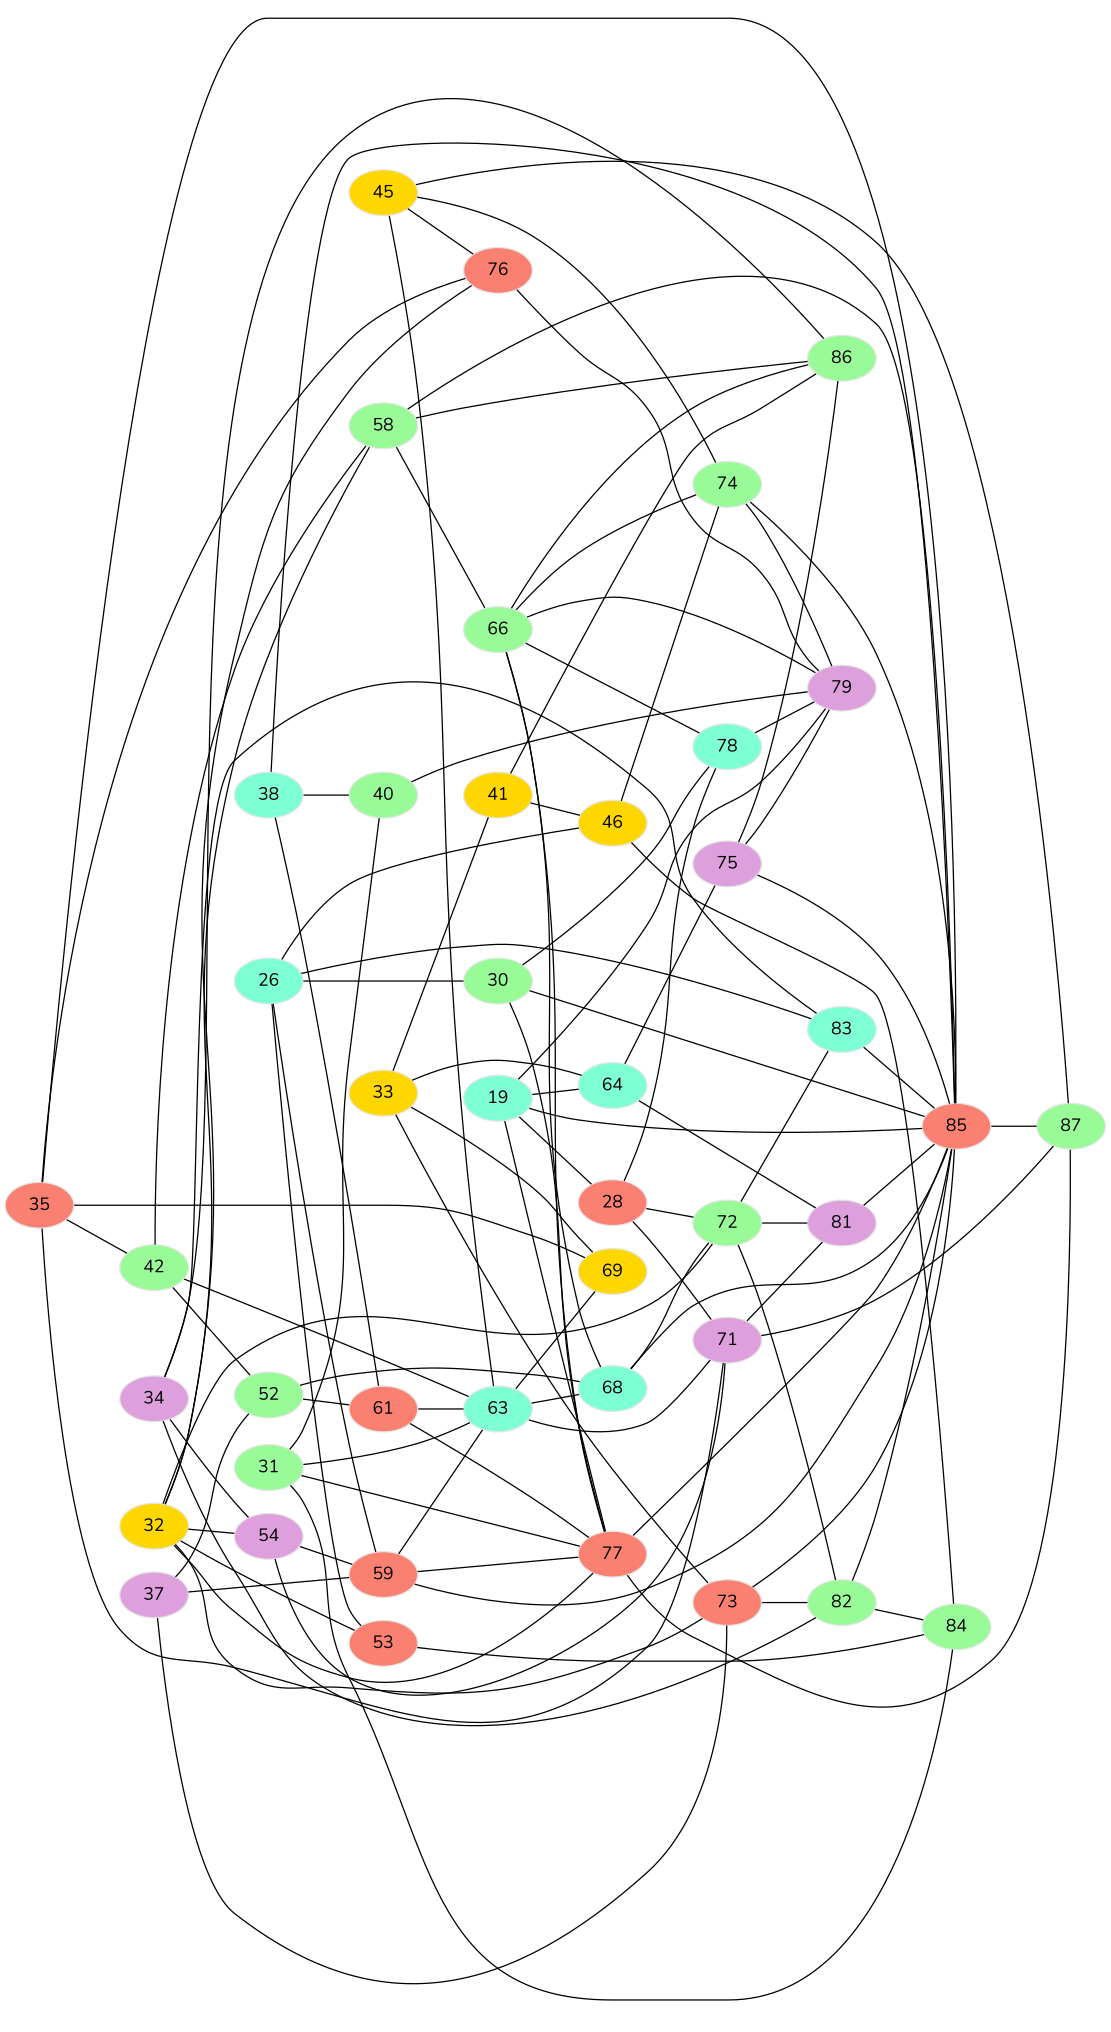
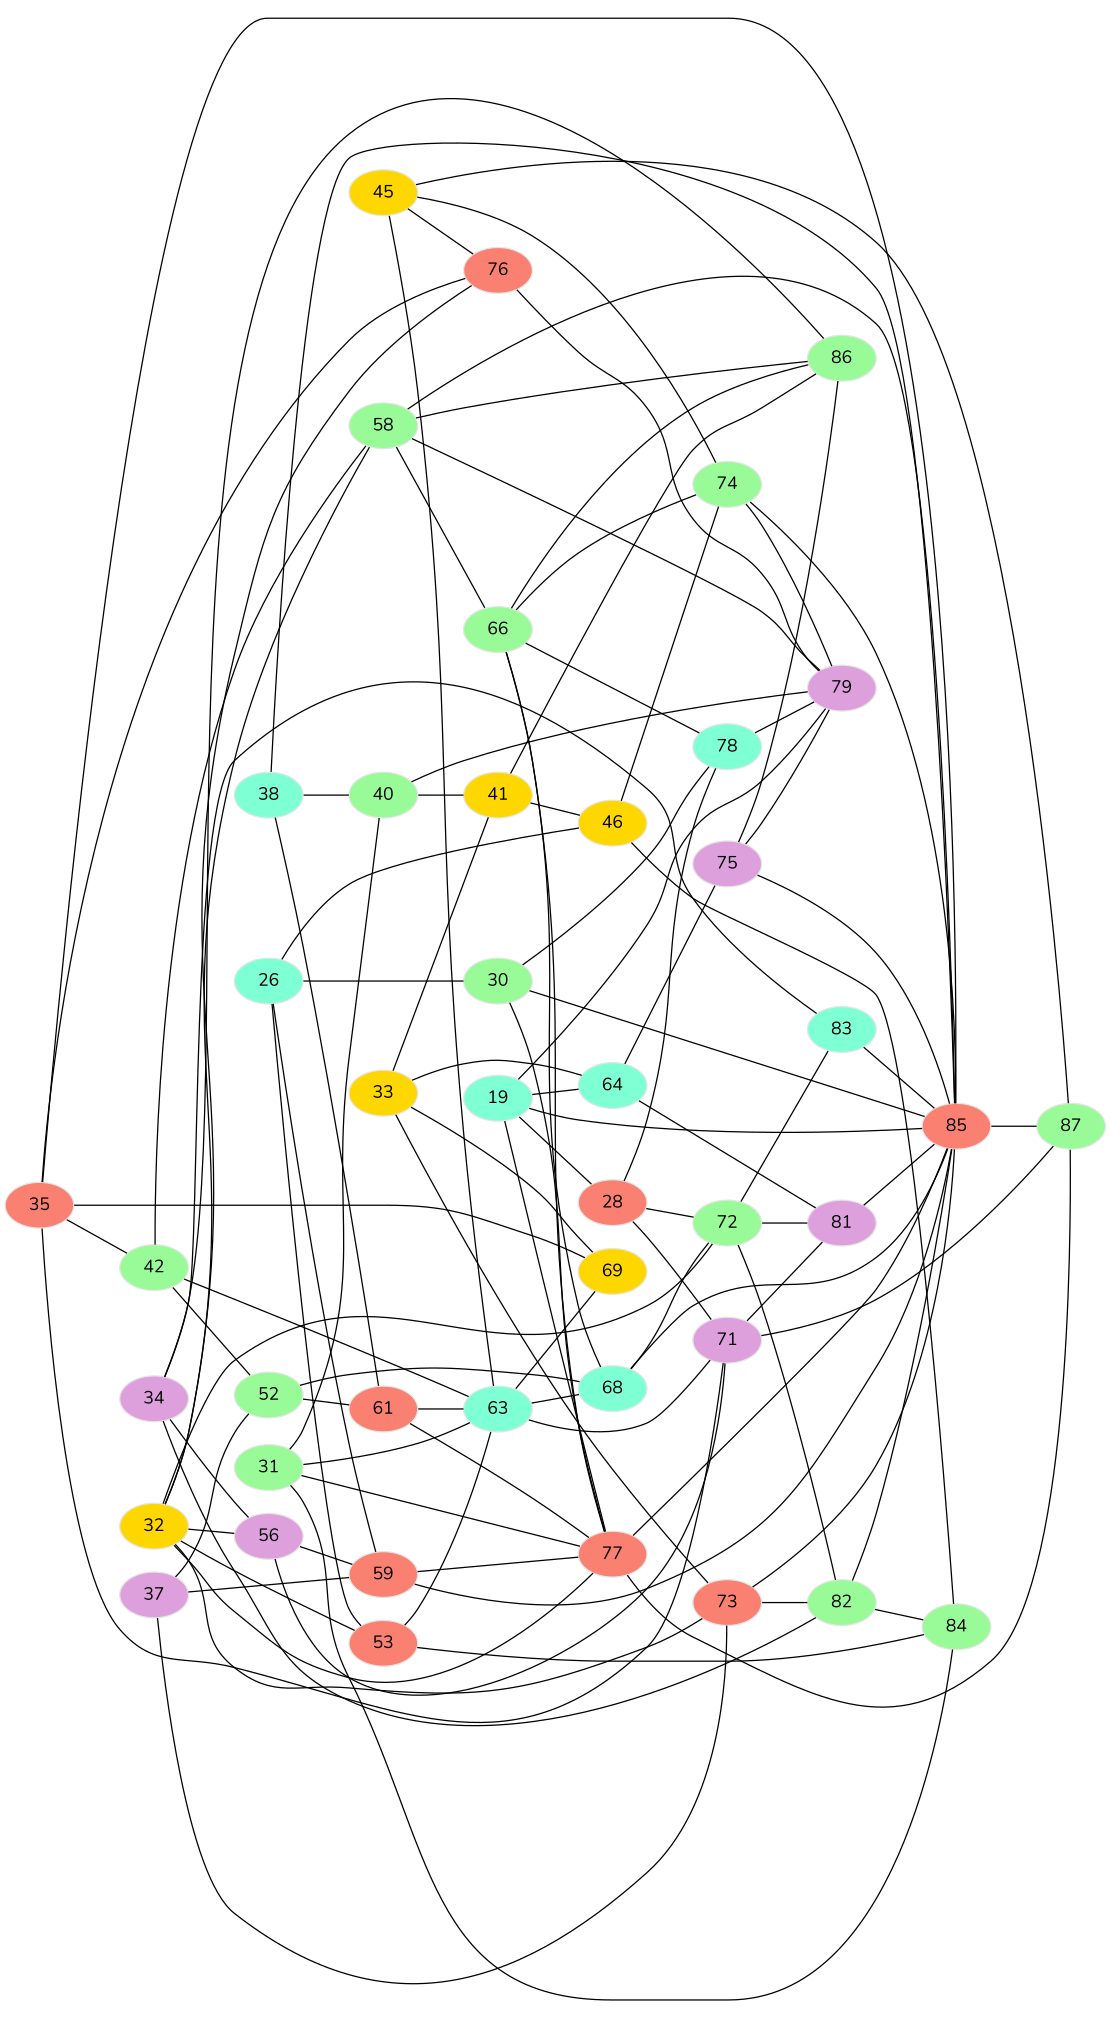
edge "66" -- "79": now "58" -- "79"
edge "40" -- "41": added
edge "26" -- "83": removed
edge "63" -- "59": now "63" -- "53"
node "54": label "54" -> "56"
